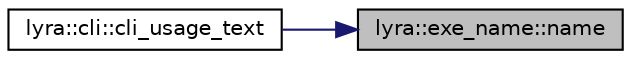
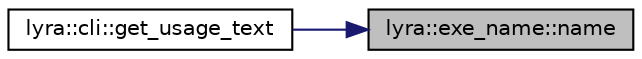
node "lyra::cli::cli_usage_text": label "lyra::cli::cli_usage_text" -> "lyra::cli::get_usage_text"
